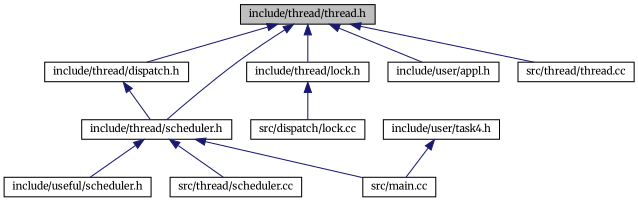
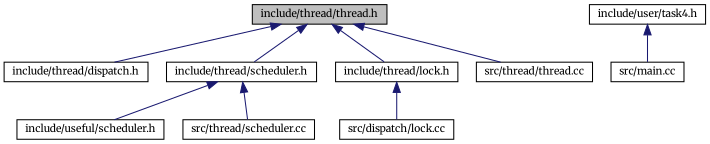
node "include/user/appl.h": removed
edge "include/thread/scheduler.h" -> "include/thread/dispatch.h": removed
edge "src/main.cc" -> "include/thread/scheduler.h": removed
